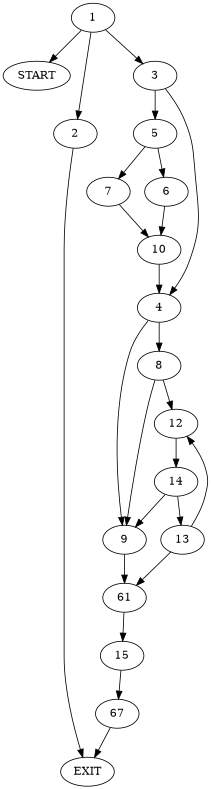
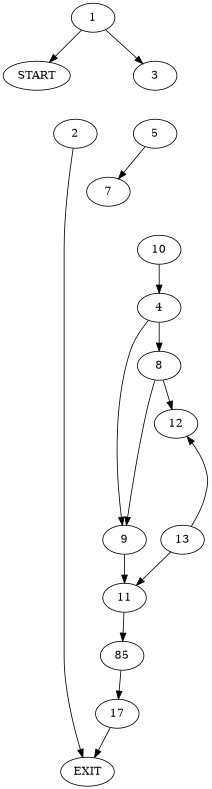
edge "1" -> "2": removed
edge "3" -> "5": removed
edge "3" -> "4": removed
node "6": removed
edge "7" -> "10": removed
node "14": removed
node "61": label "61" -> "11"
node "15": label "15" -> "85"
node "67": label "67" -> "17"
